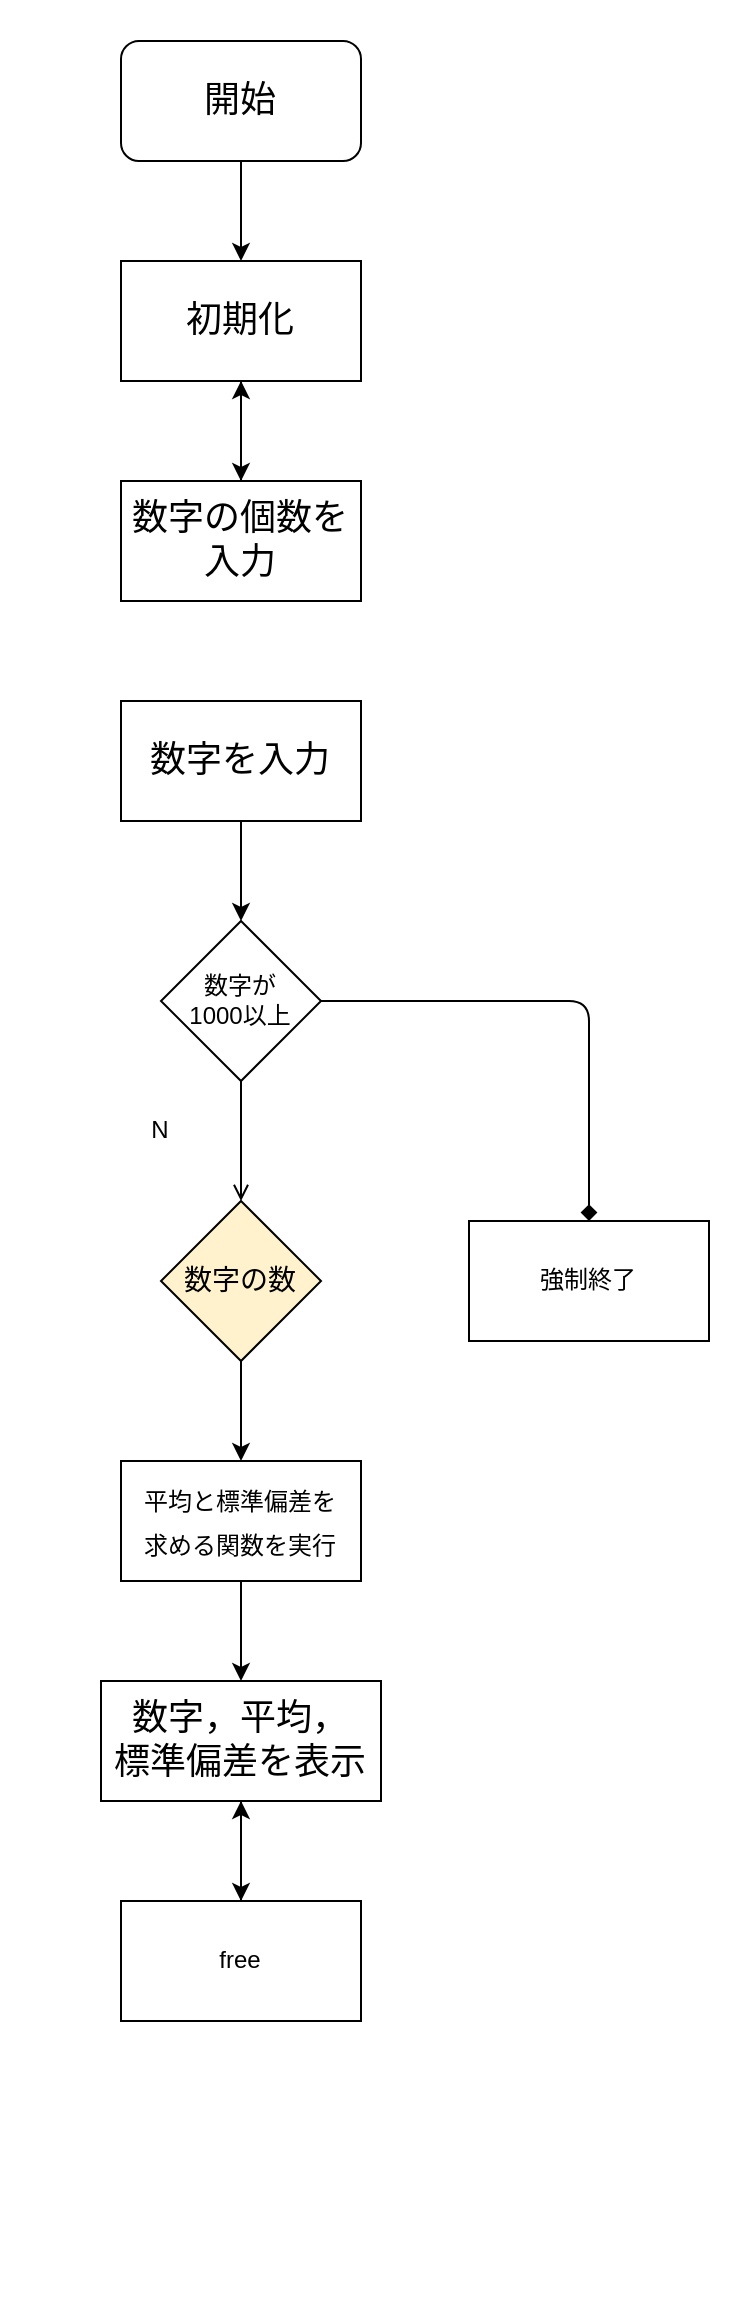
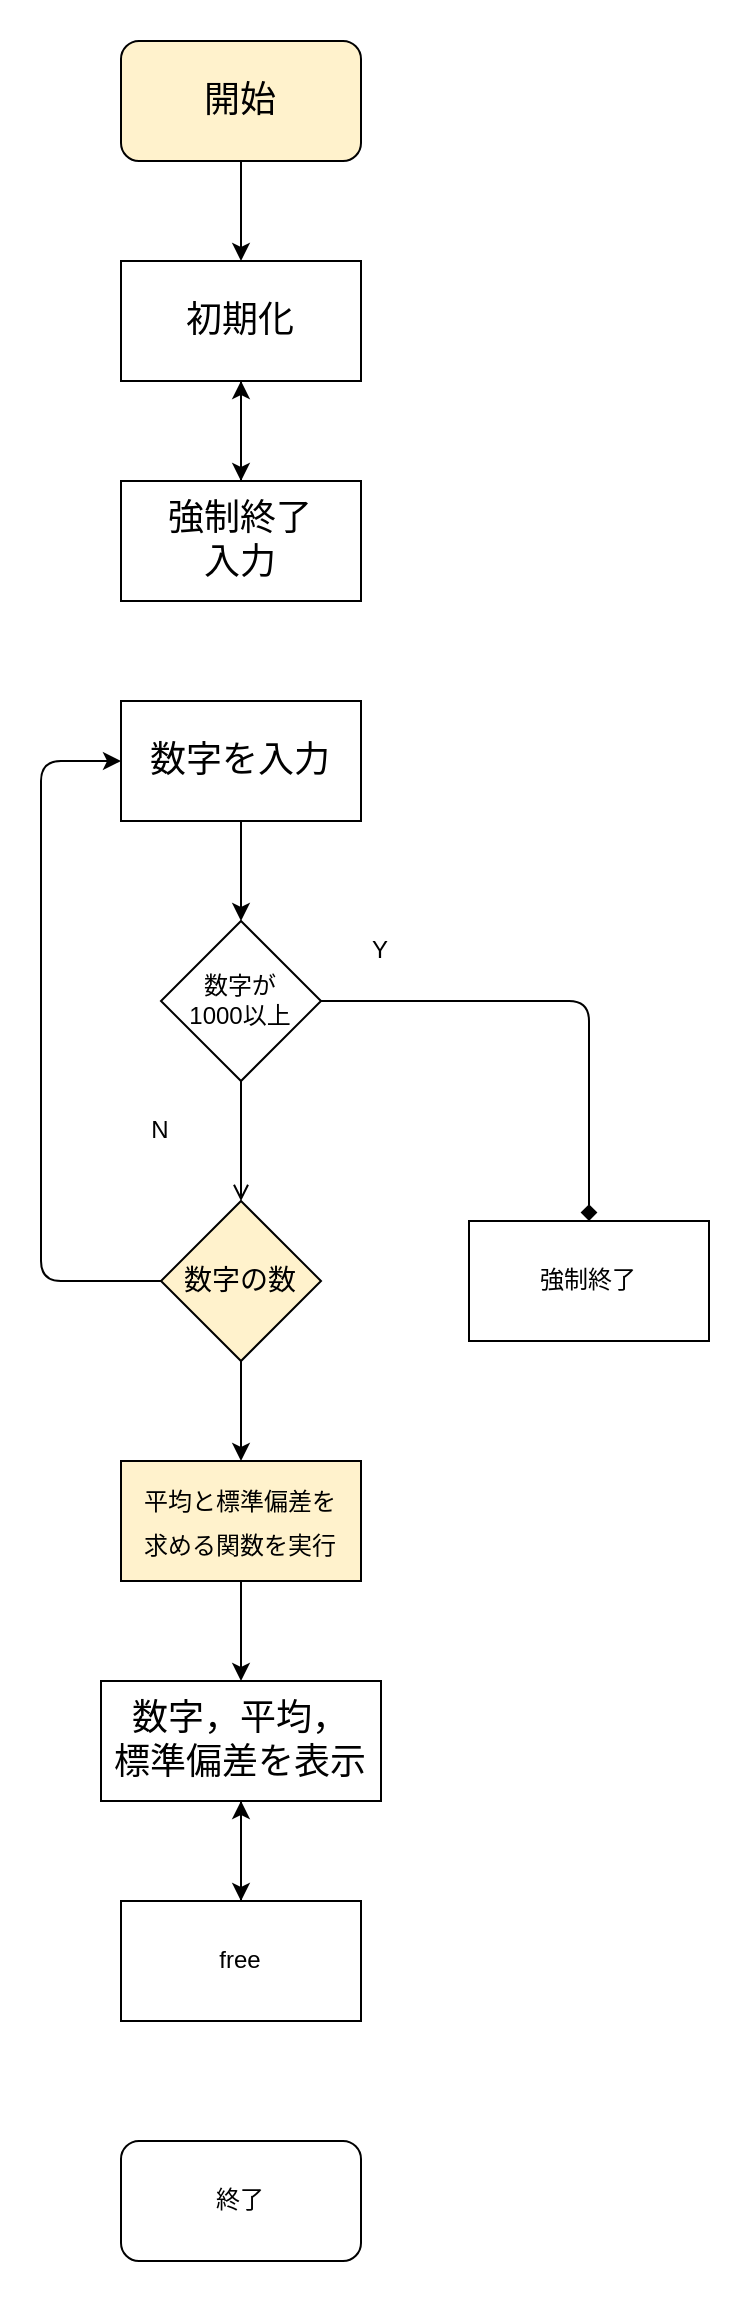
node "開始": fillcolor #ffffff -> #fff2cc
node "数字の個数を 入力": label "数字の個数を 入力" -> "強制終了 入力"
node "Y": added
edge "数字の数" -> "数字を入力": added
node "平均と標準偏差を 求める関数を実行": fillcolor #ffffff -> #fff2cc
node "終了": added
